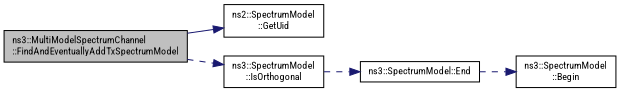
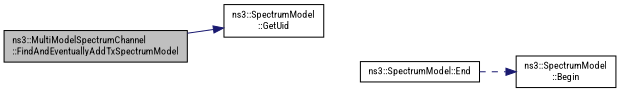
node "ns2::SpectrumModel ::GetUid": label "ns2::SpectrumModel ::GetUid" -> "ns3::SpectrumModel ::GetUid"
node "ns3::SpectrumModel ::IsOrthogonal": removed
